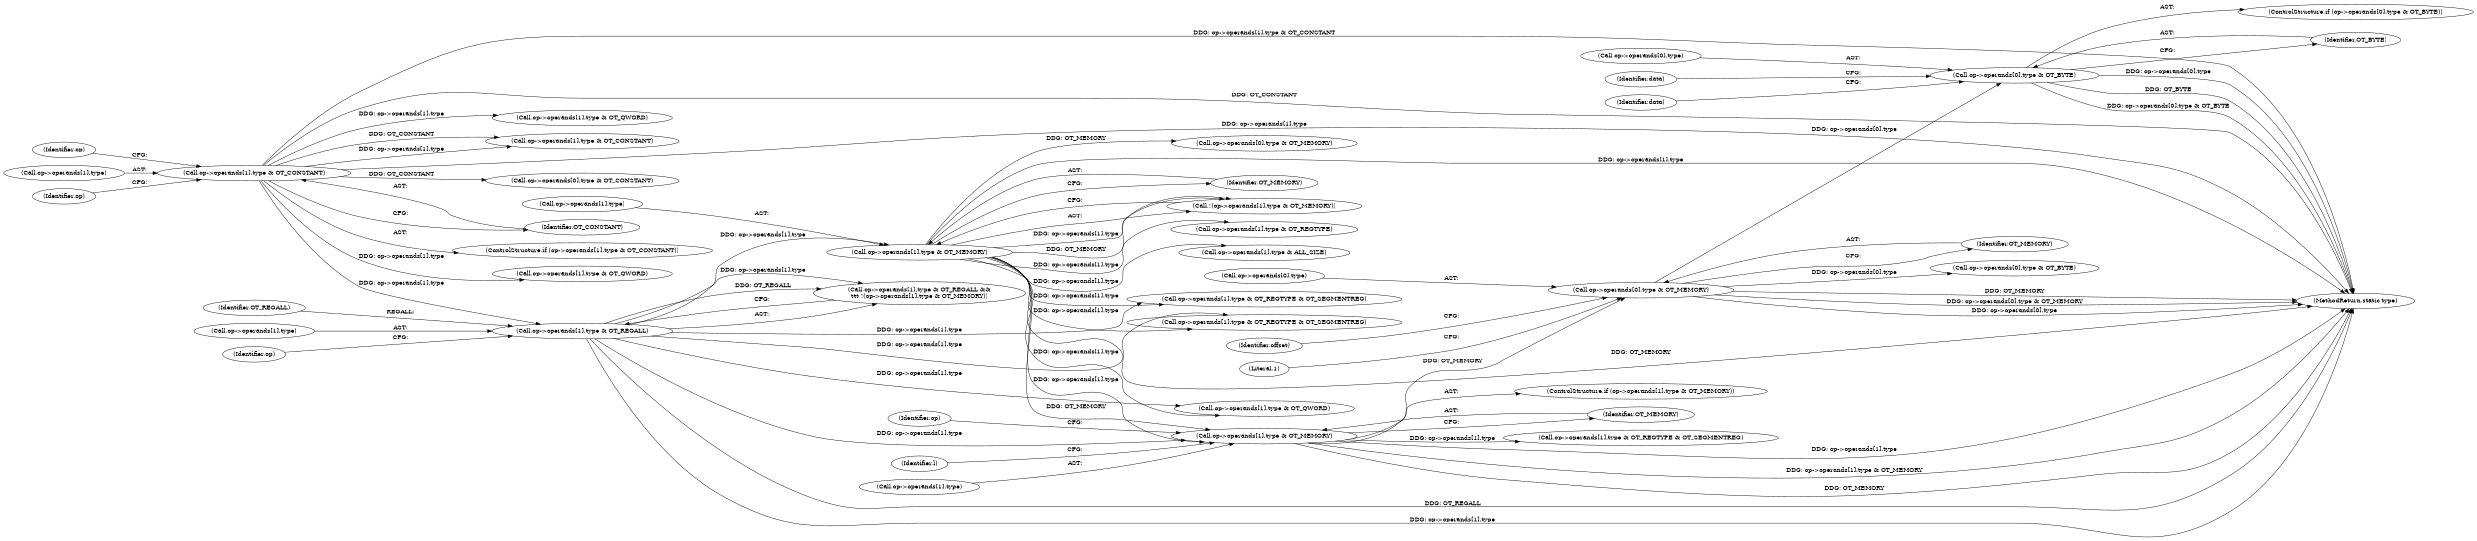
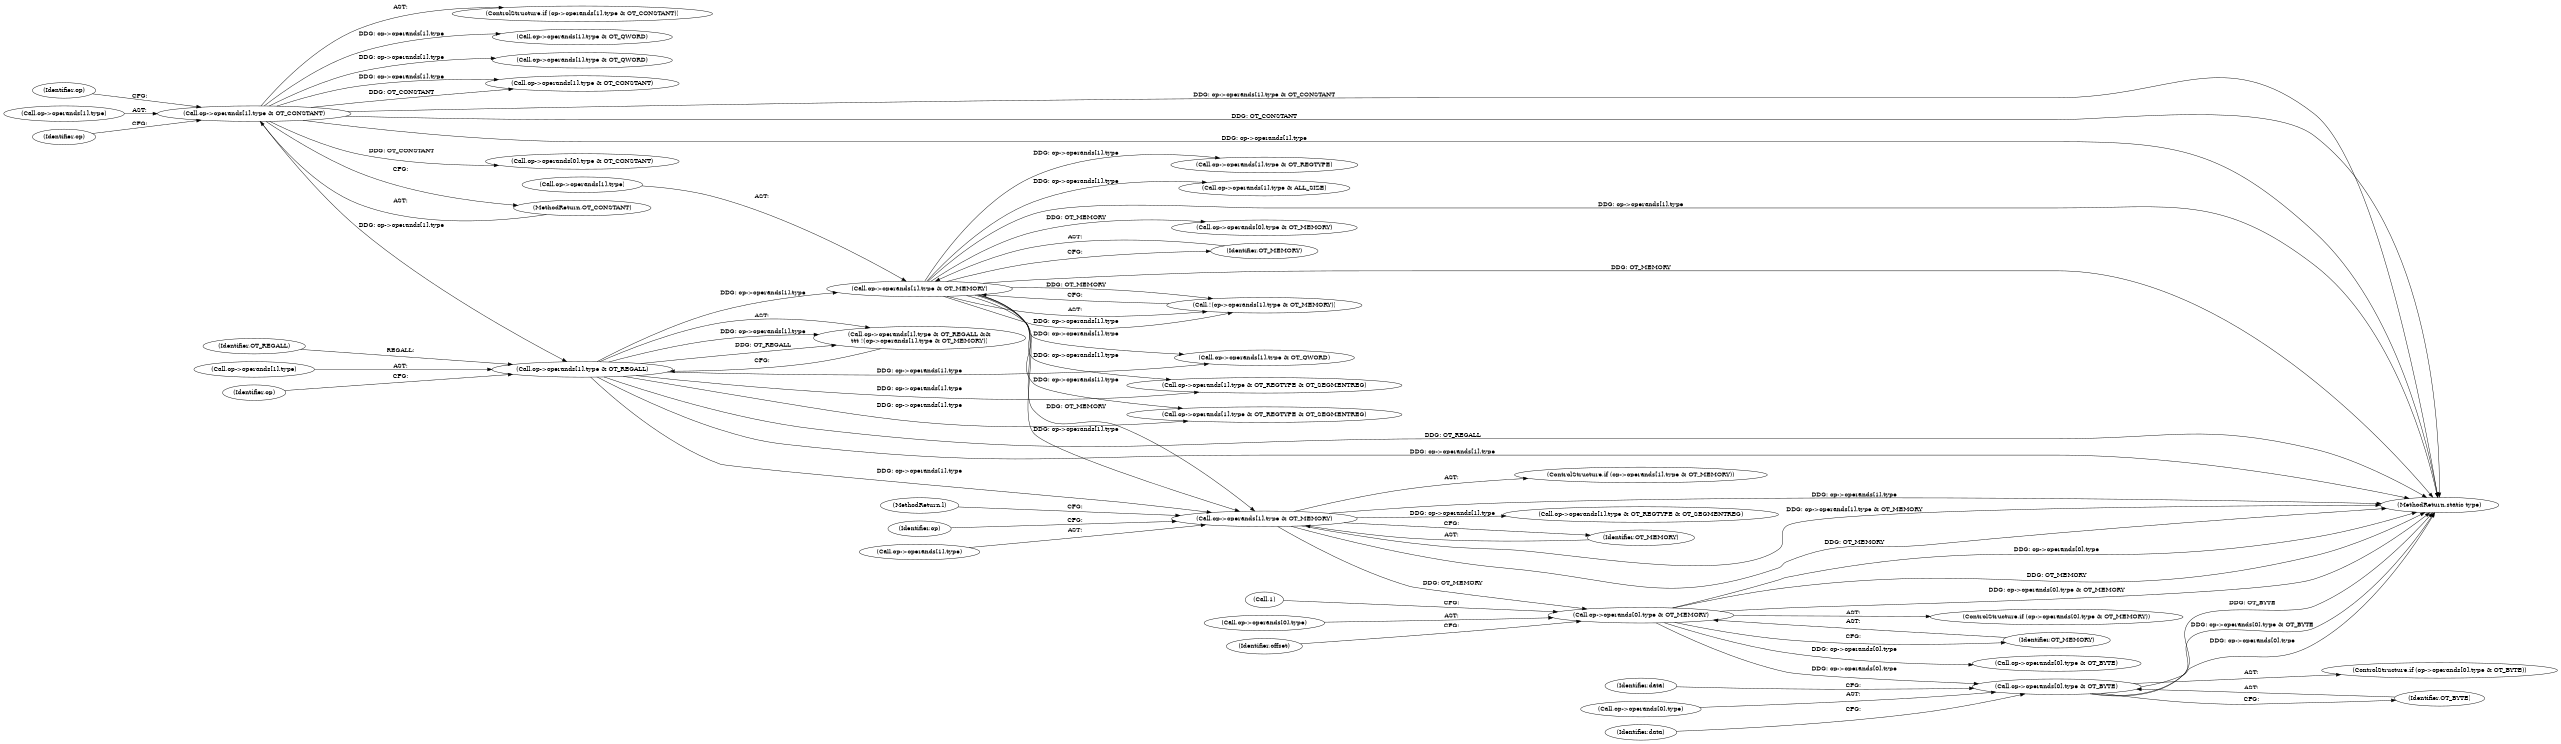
node "(Identifier,OT_CONSTANT)": label "(Identifier,OT_CONSTANT)" -> "(MethodReturn,OT_CONSTANT)"
node "(Literal,1)": label "(Literal,1)" -> "(Call,1)"
node "(Identifier,l)": label "(Identifier,l)" -> "(MethodReturn,l)"
node "(ControlStructure,if (op->operands[0].type & OT_MEMORY))": added
